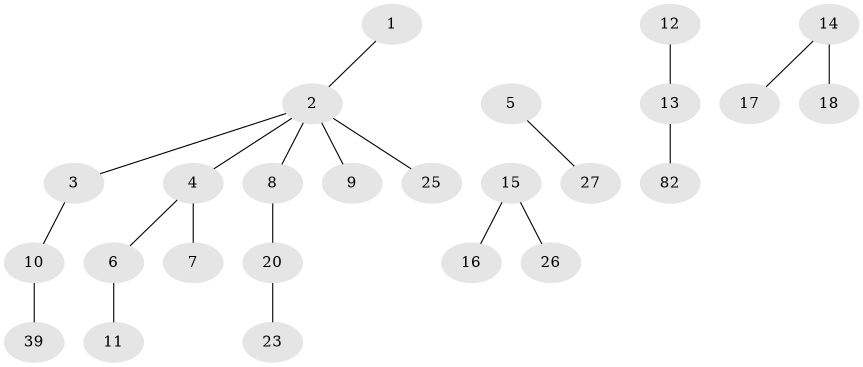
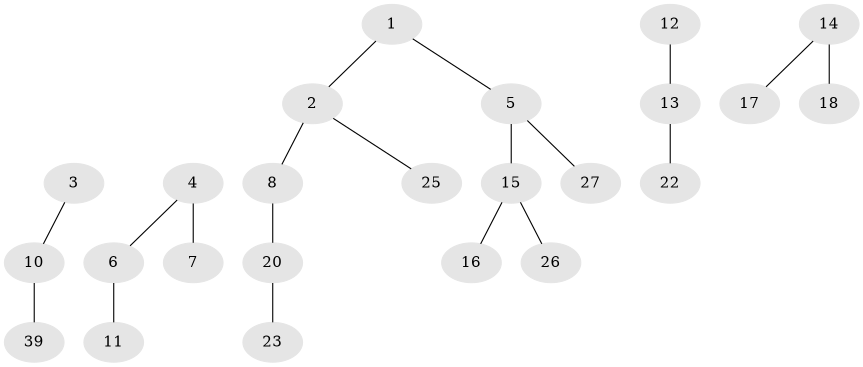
edge "1" -- "5": added
edge "2" -- "3": removed
edge "2" -- "4": removed
edge "5" -- "15": added
node "9": removed
node "82": label "82" -> "22"
